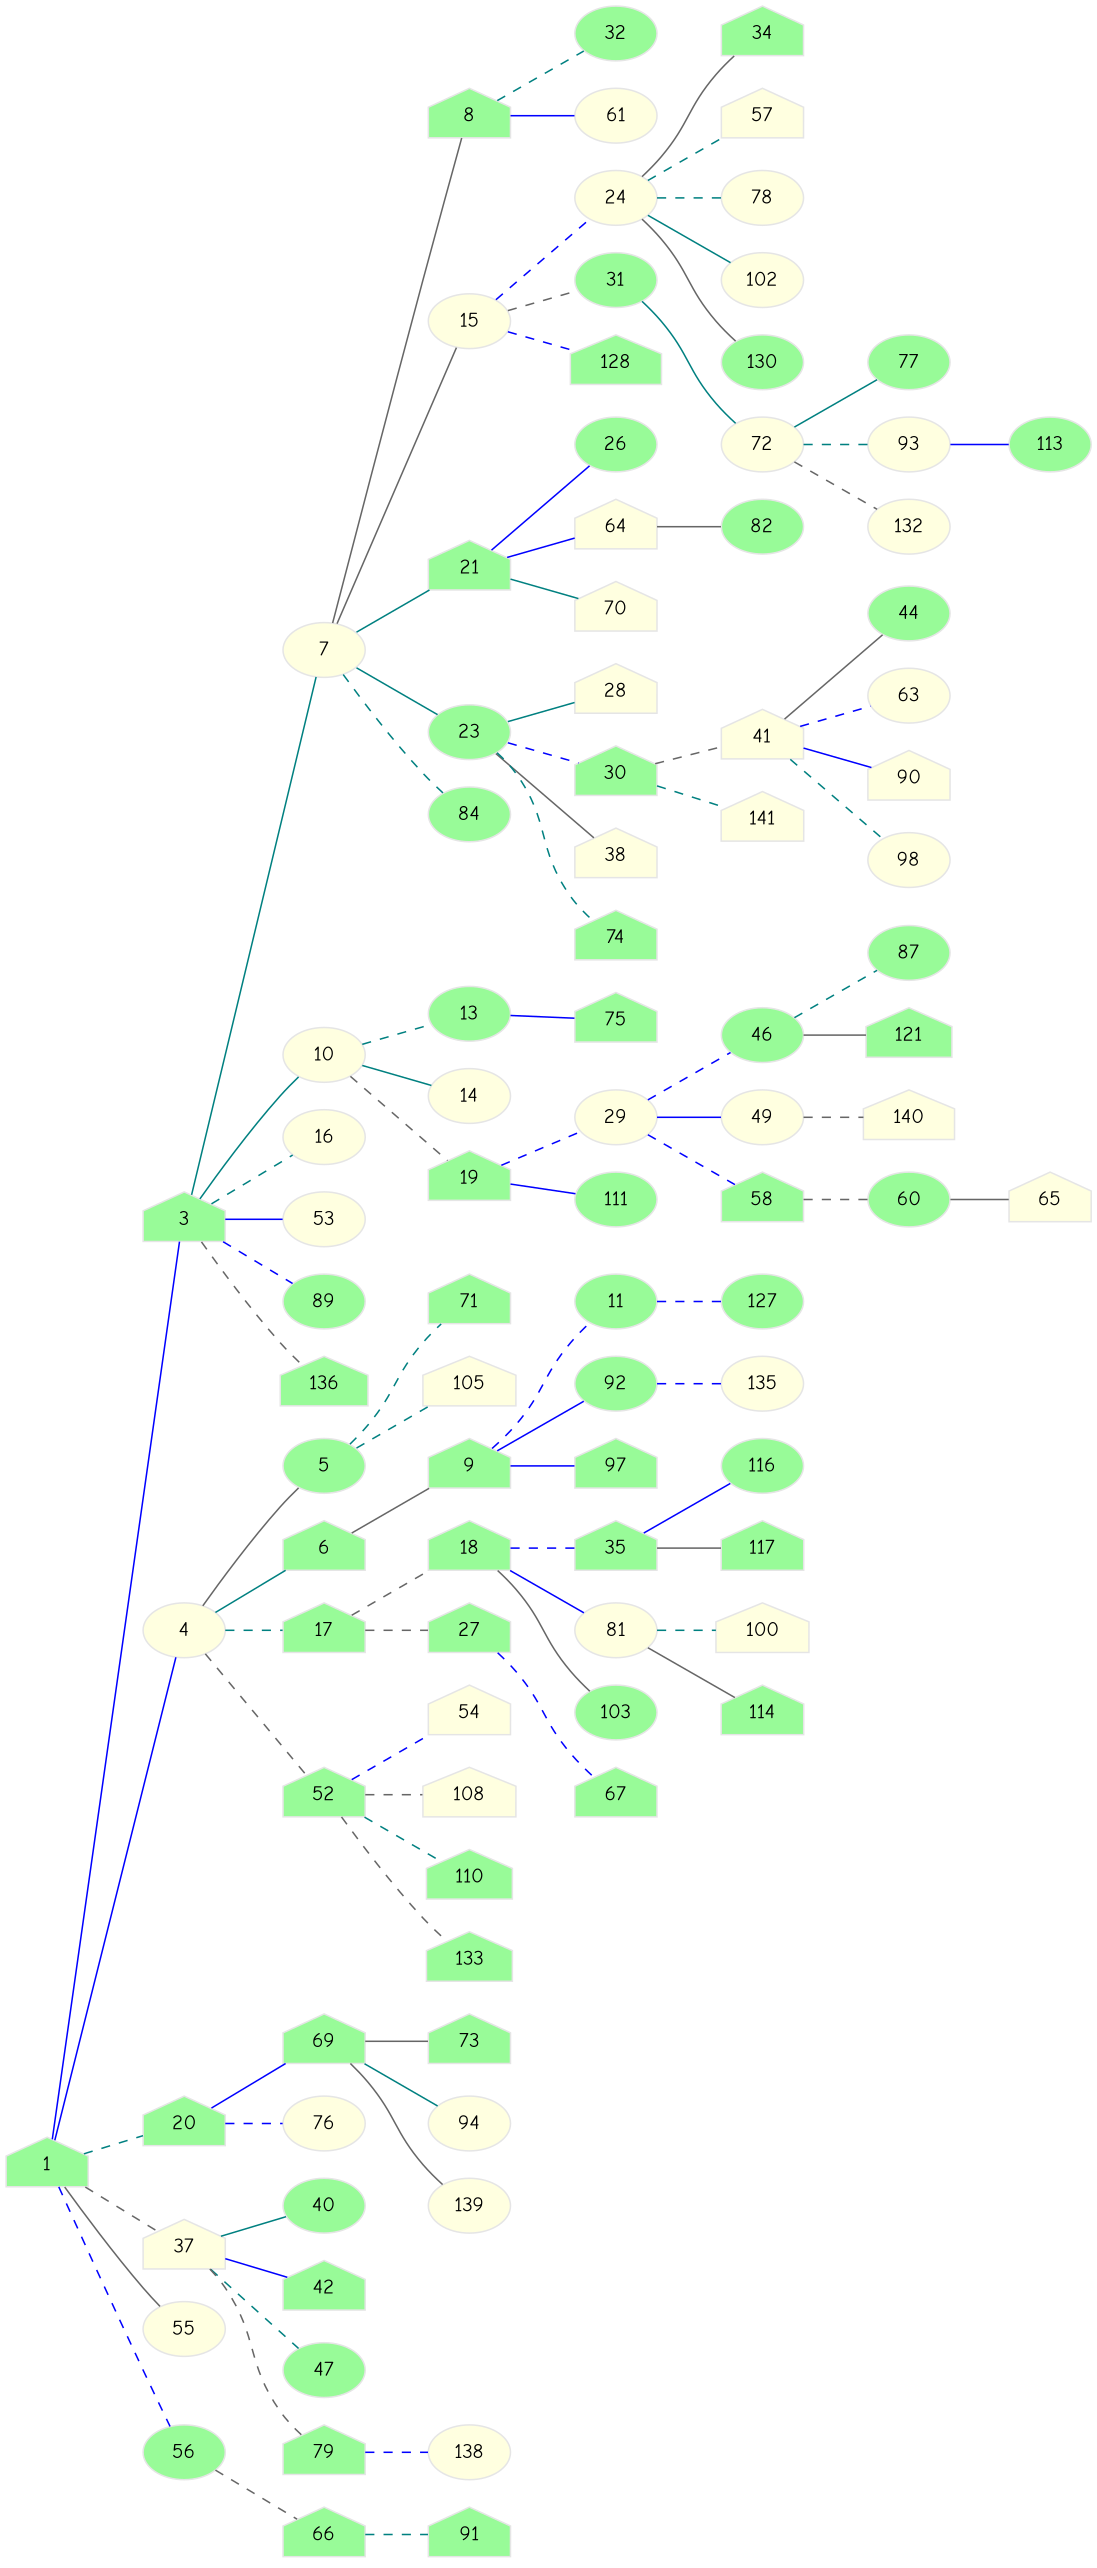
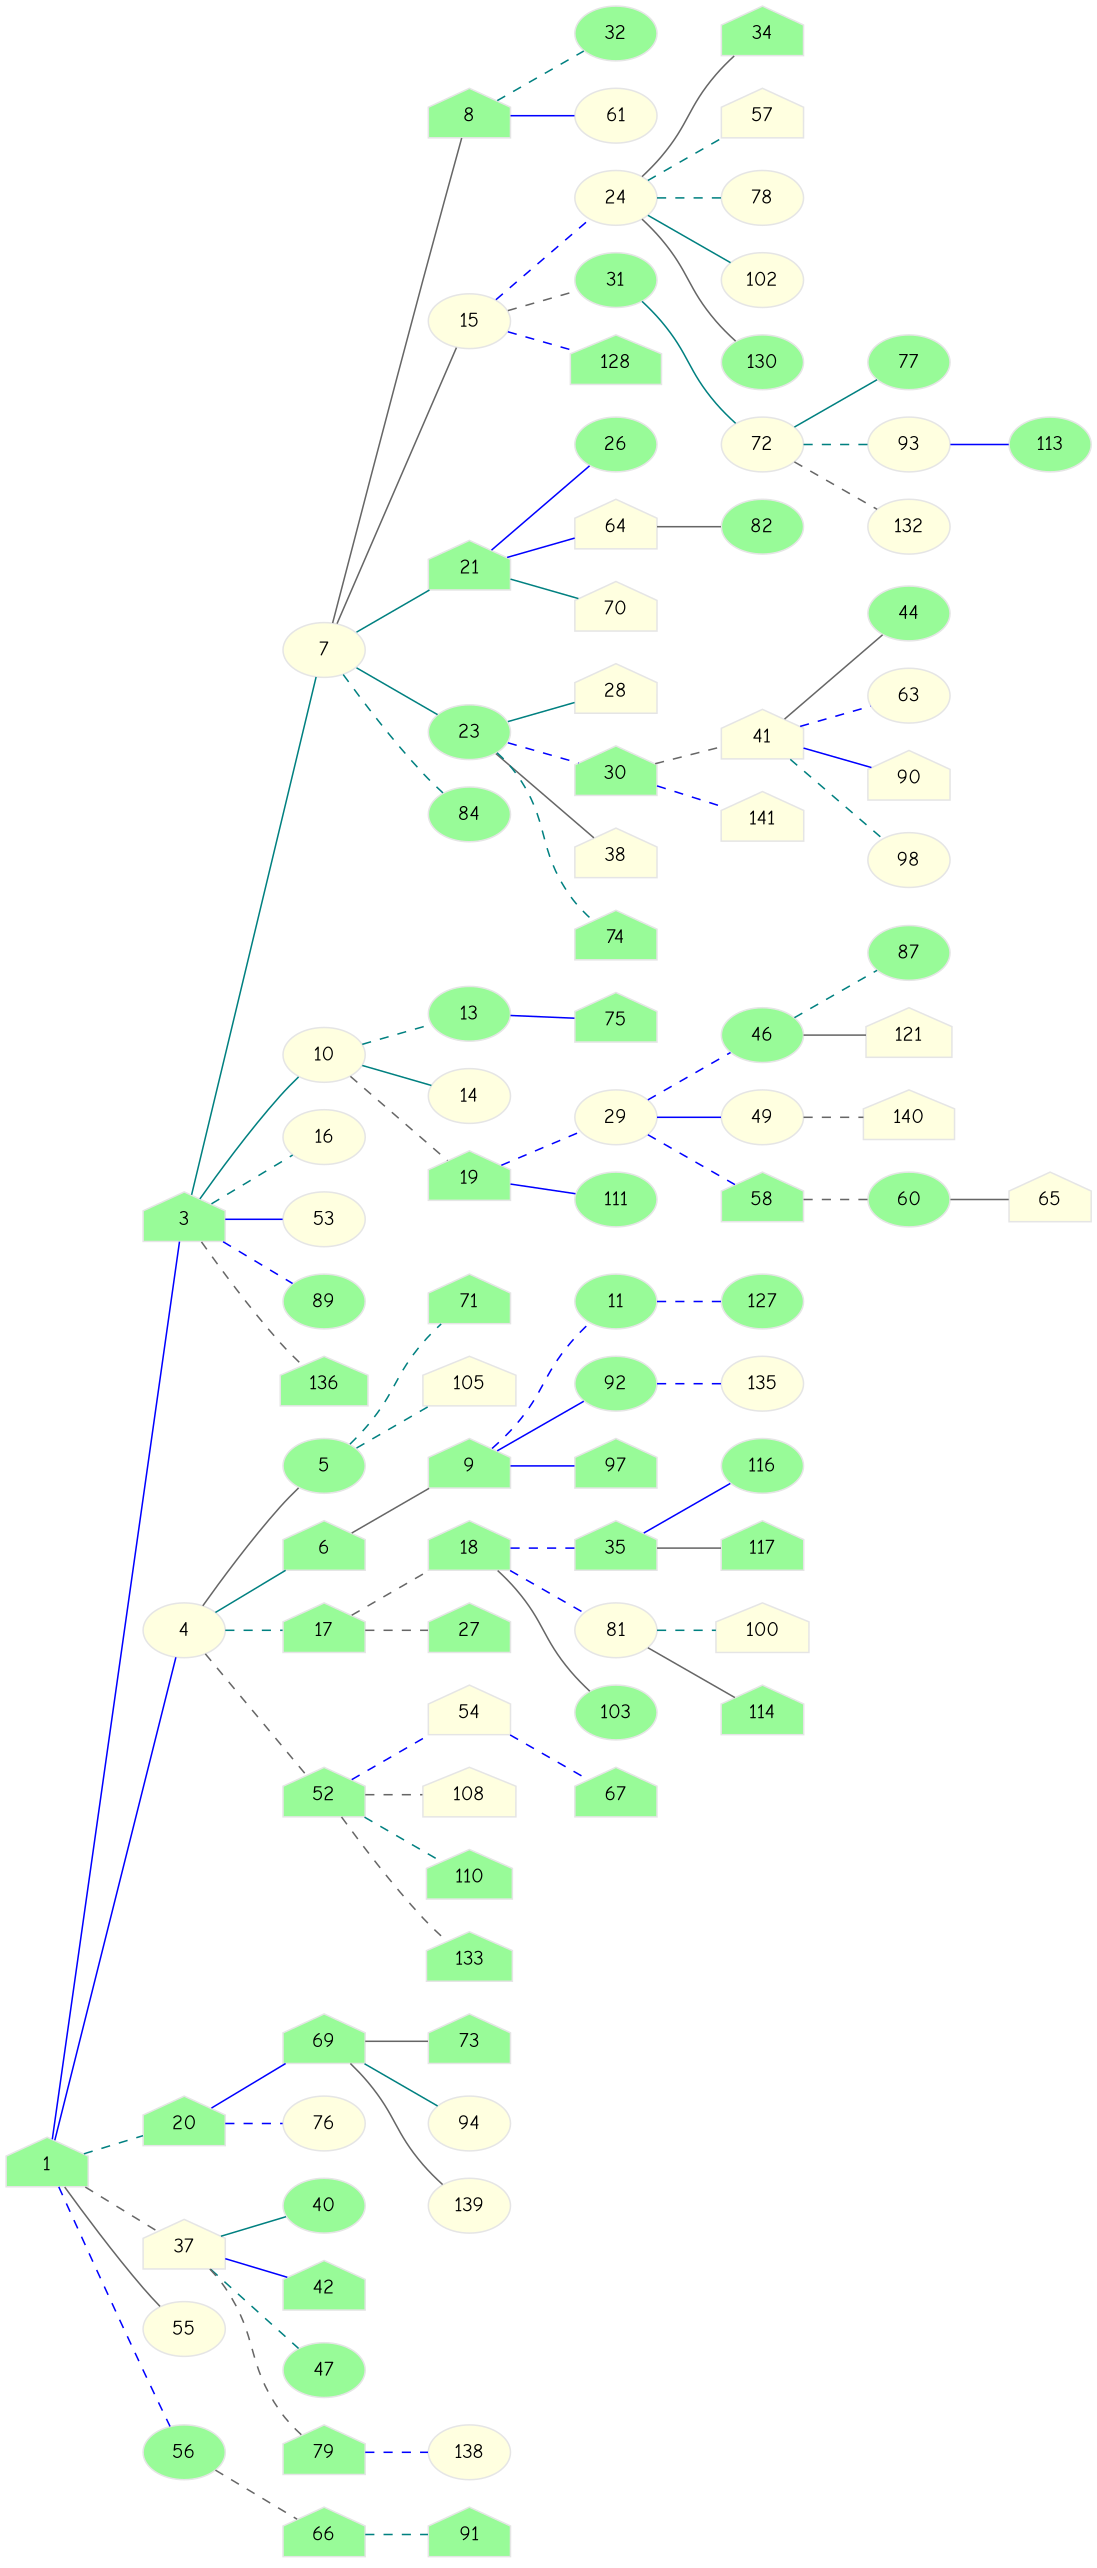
edge "30" -- "141": color teal -> blue
node "121": fillcolor palegreen -> lightyellow
edge "18" -- "81": style solid -> dashed
edge "27" -- "67": now "54" -- "67"
